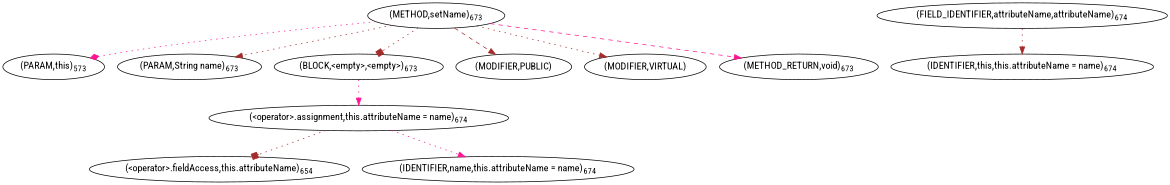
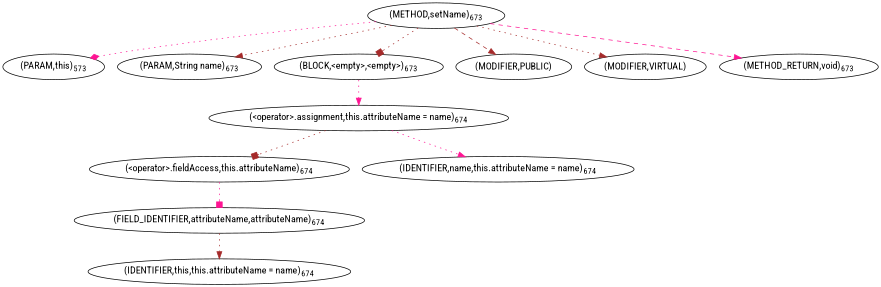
node "(<operator>.fieldAccess,this.attributeName)": text "654" -> "674"
edge "(<operator>.fieldAccess,this.attributeName)" -> "(FIELD_IDENTIFIER,attributeName,attributeName)": added
